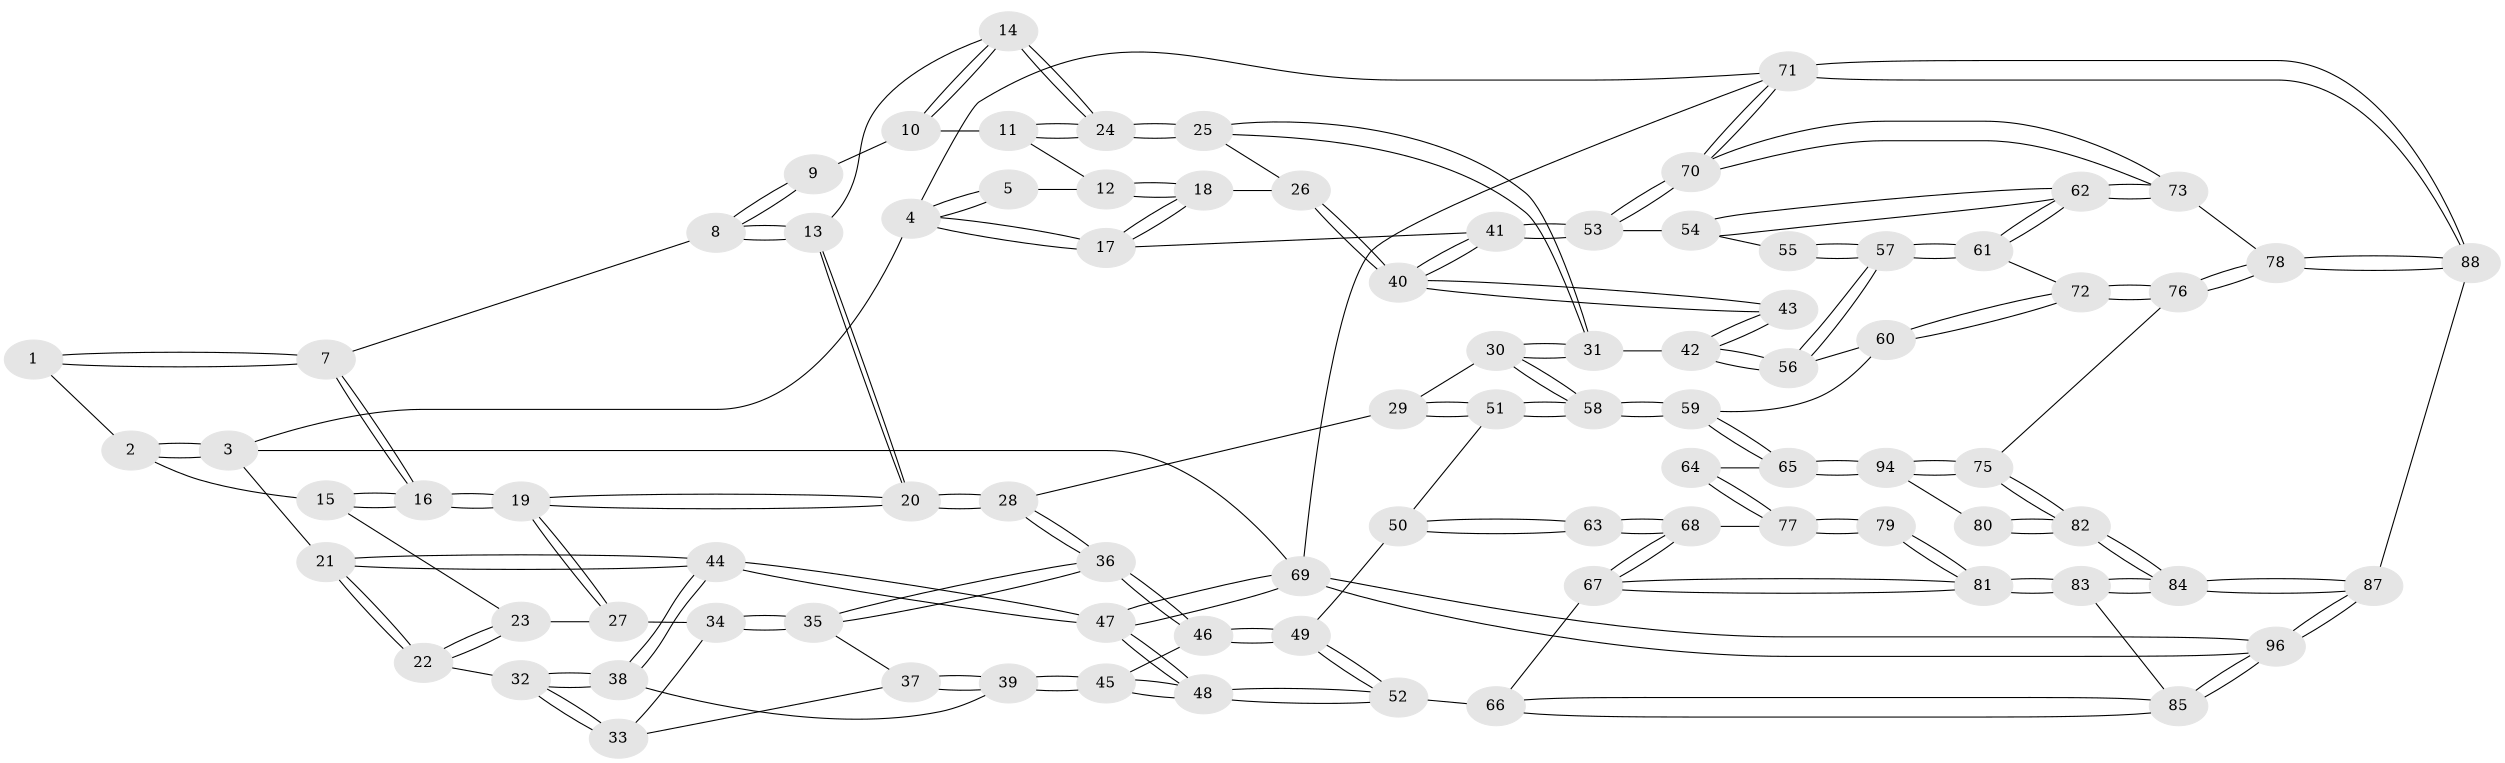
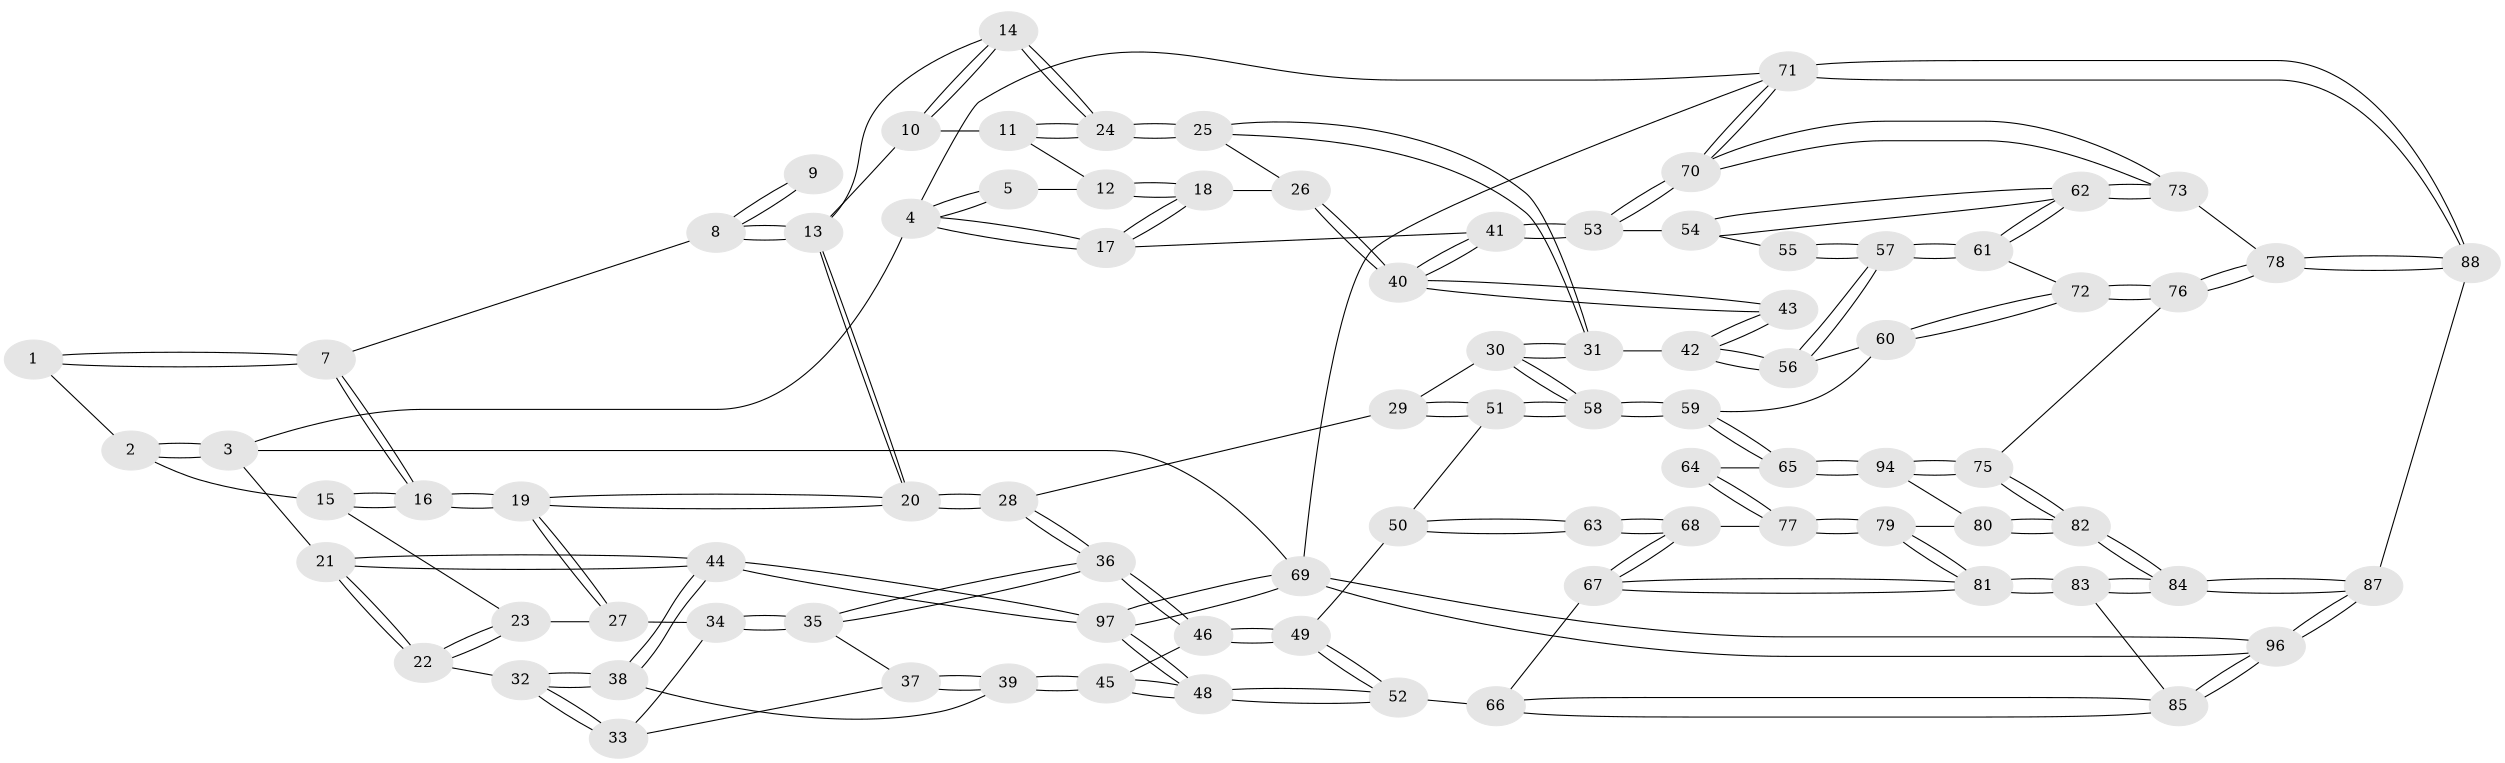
edge "10" -- "9": now "10" -- "13"
edge "79" -- "80": added
node "47": label "47" -> "97"
